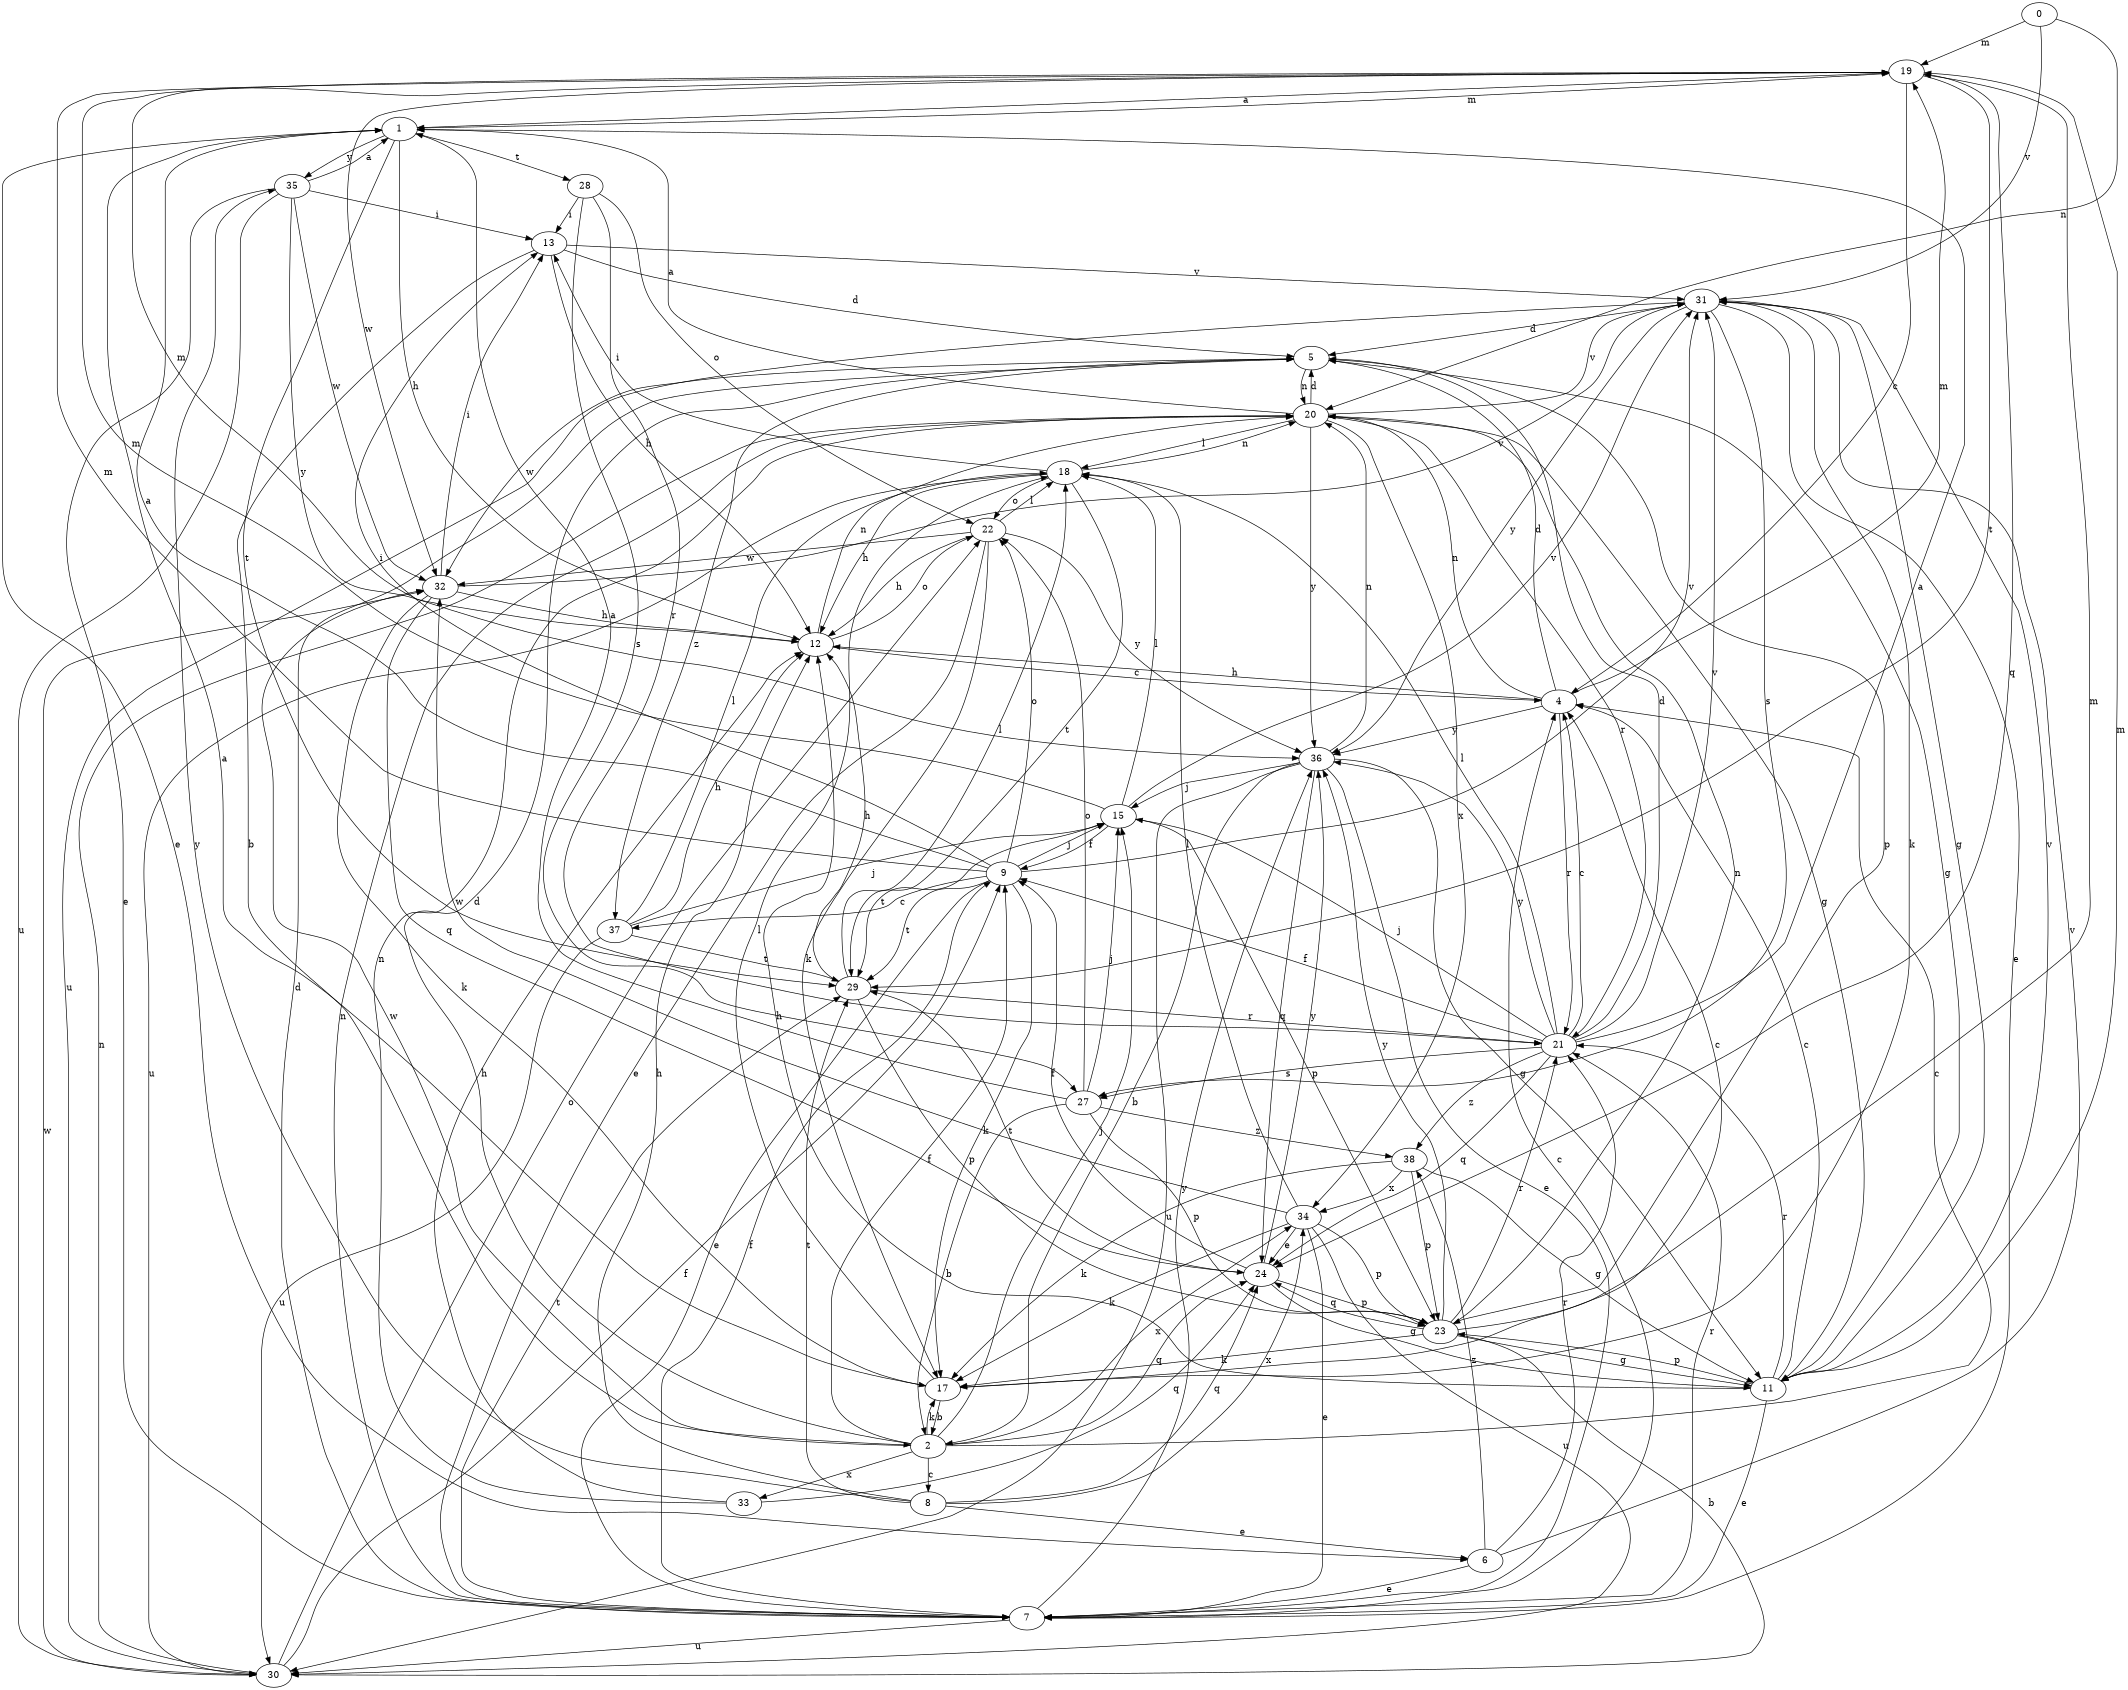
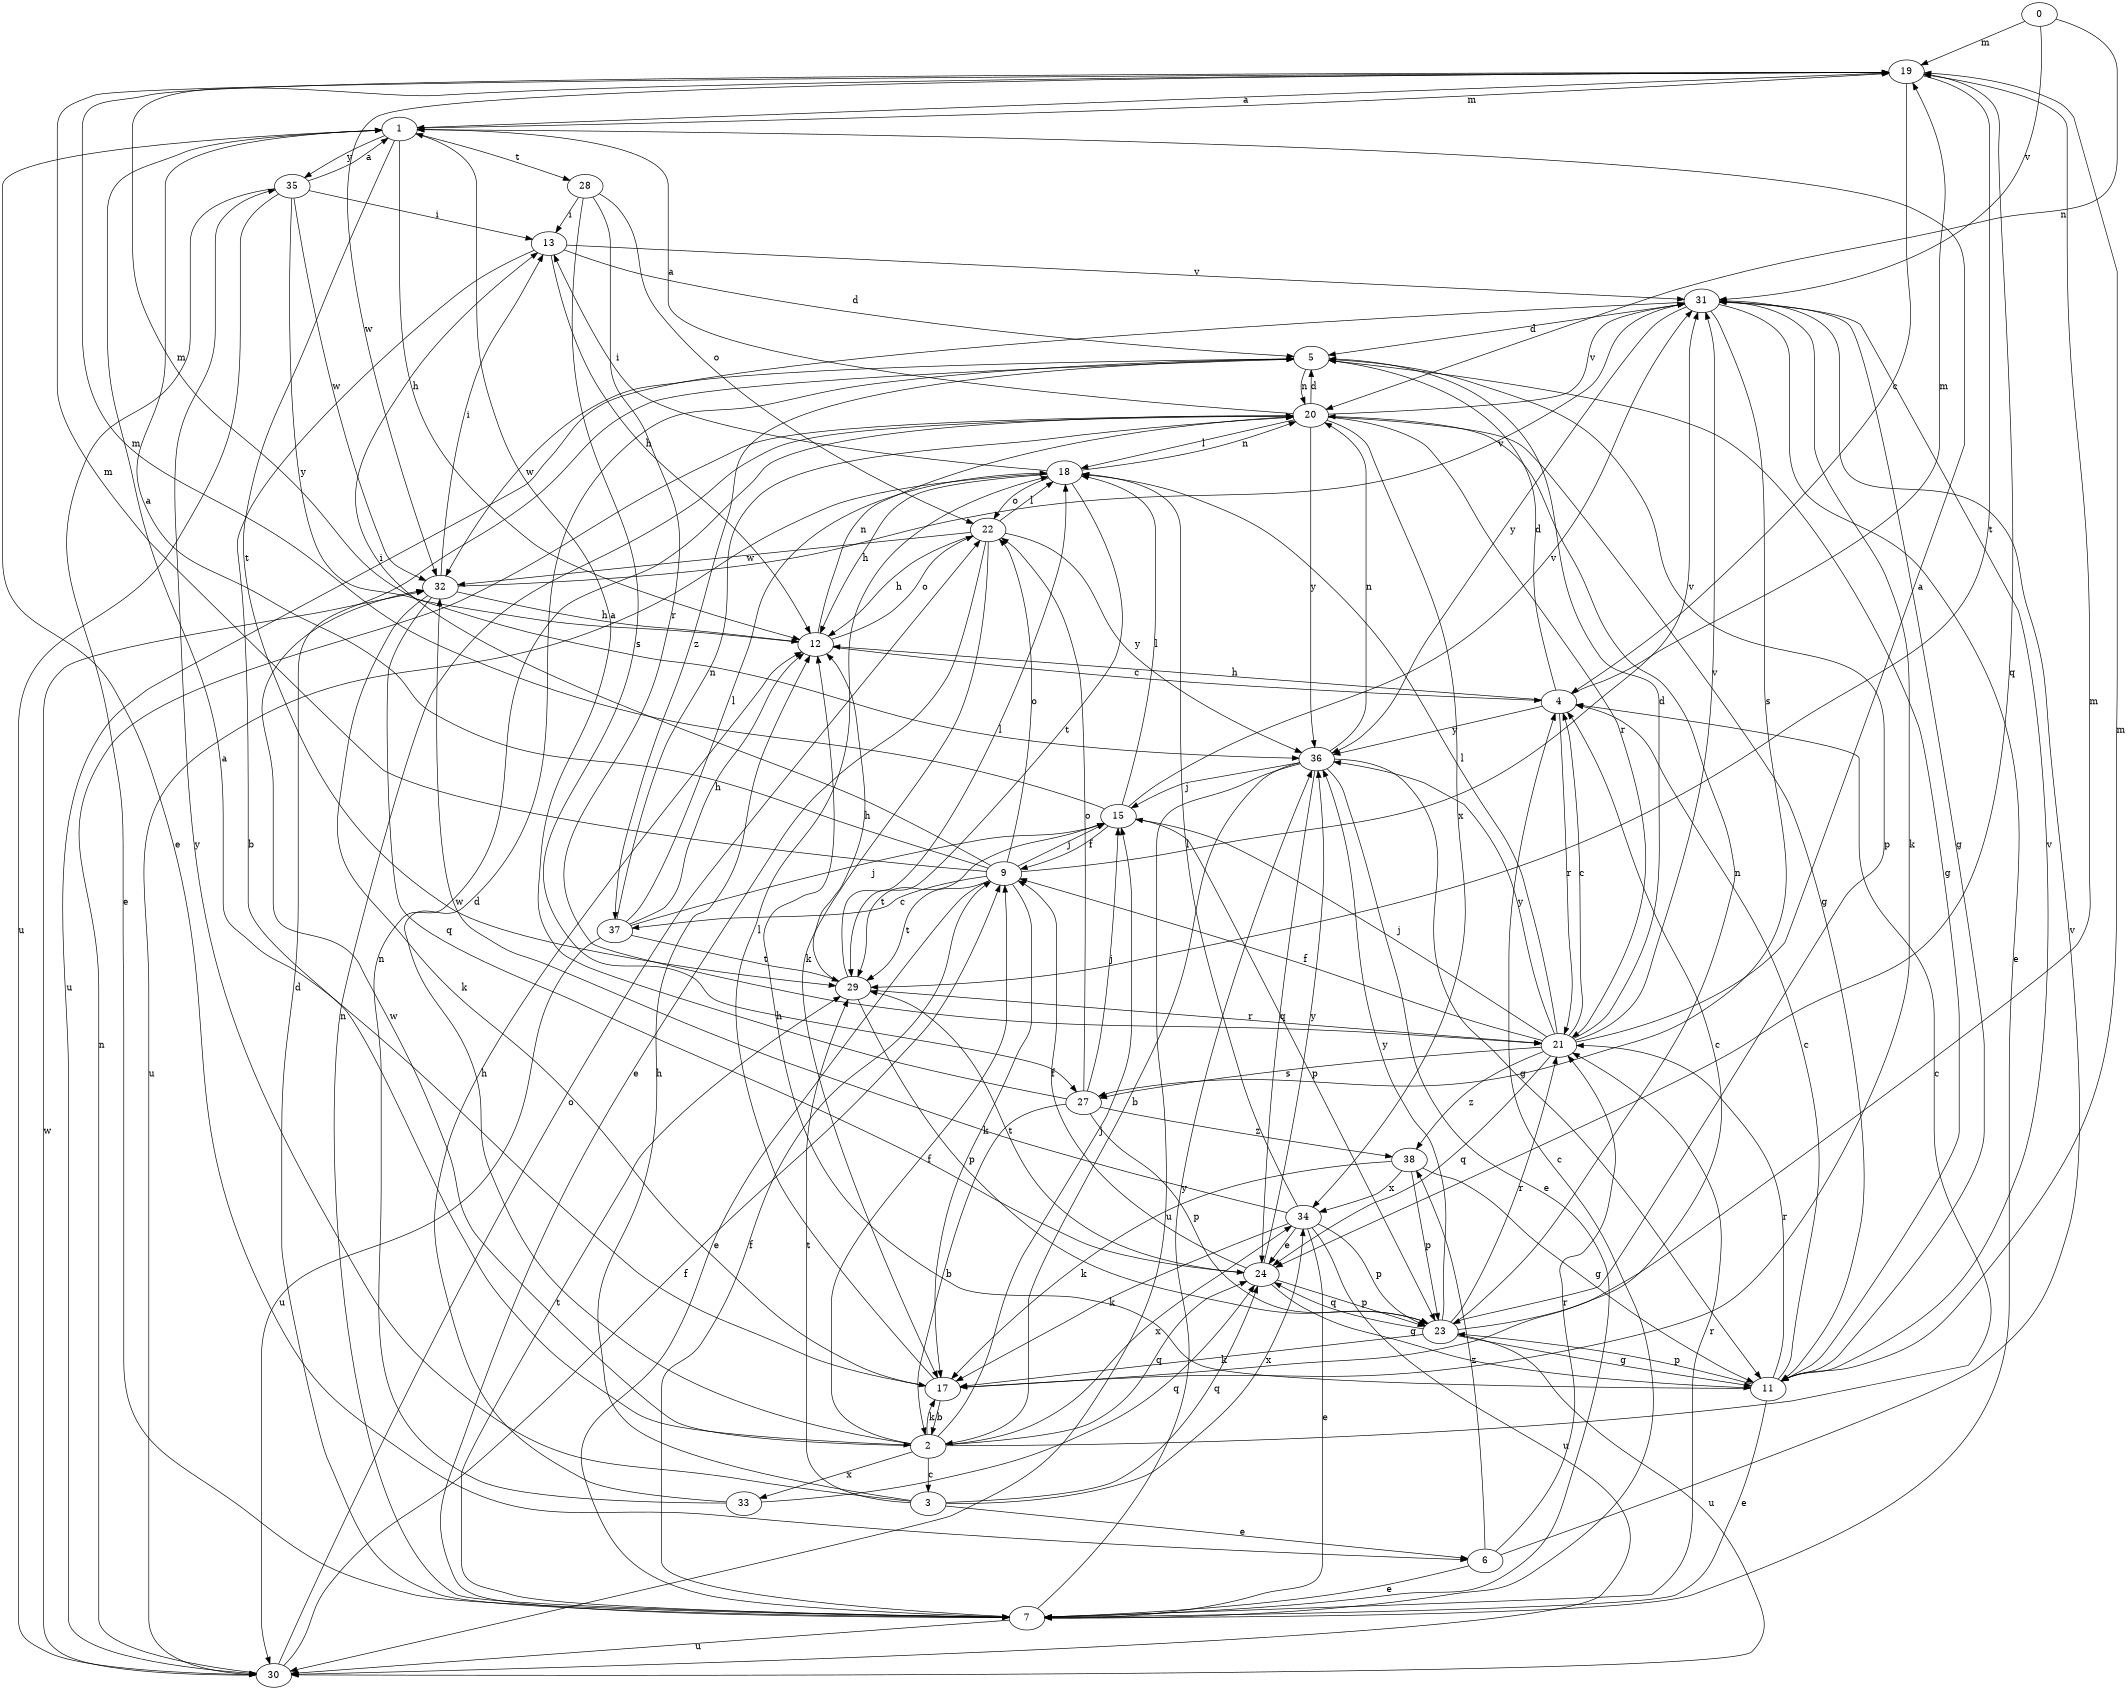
edge "4" -> "20": now "37" -> "20"
node "8": label "8" -> "3"
edge "23" -> "30": label "b" -> "u"
